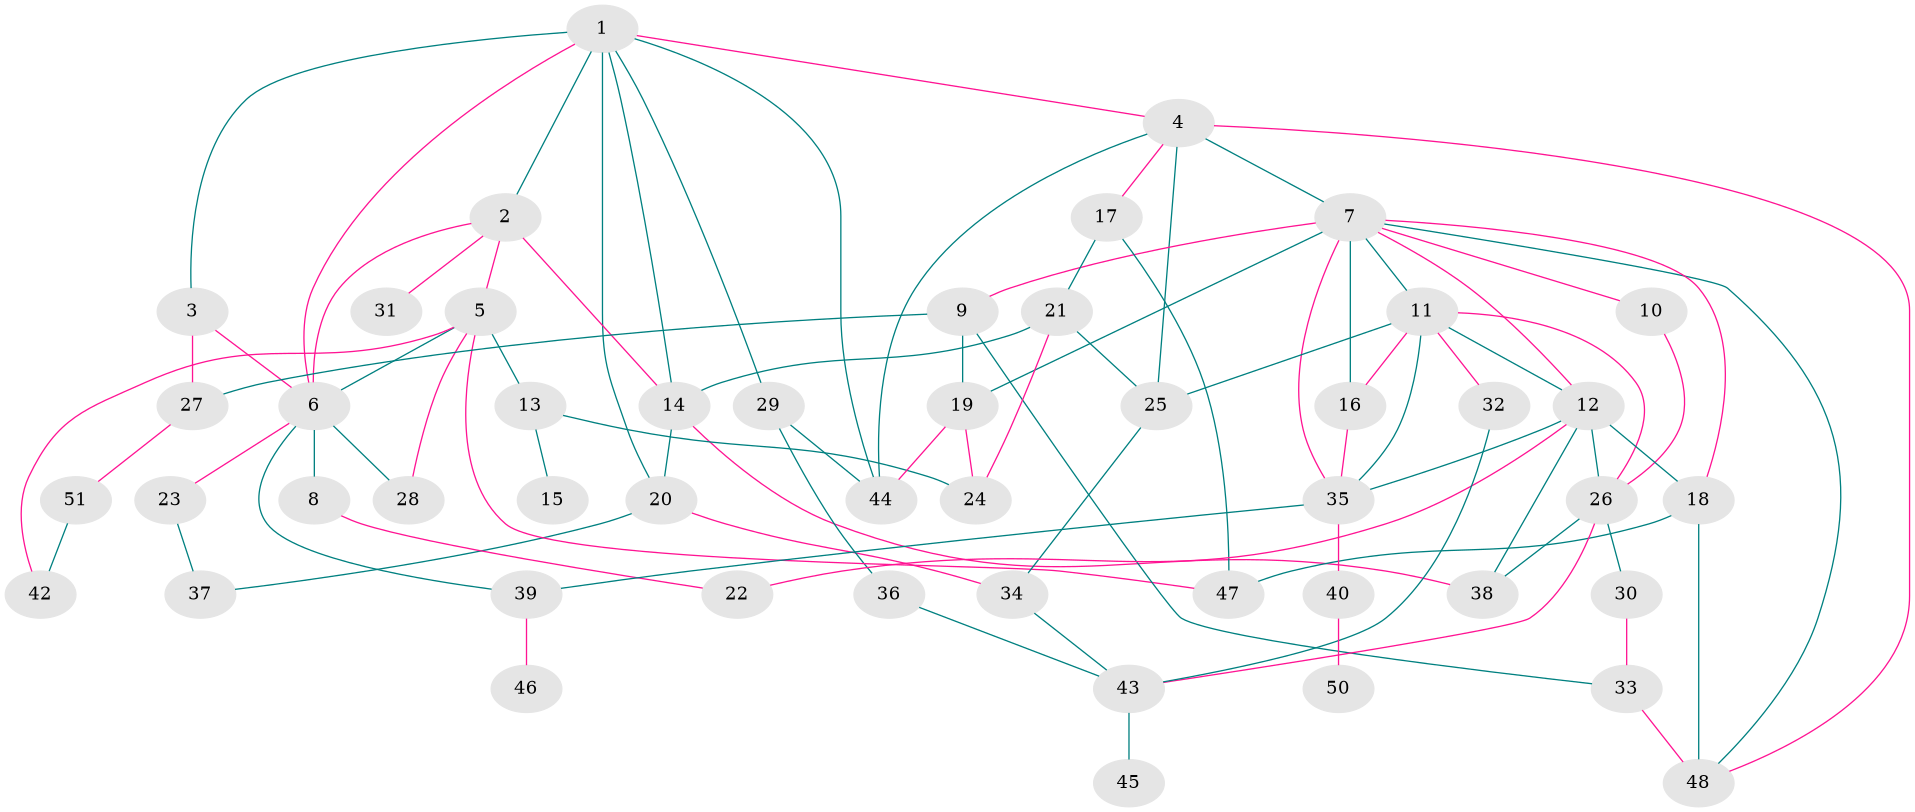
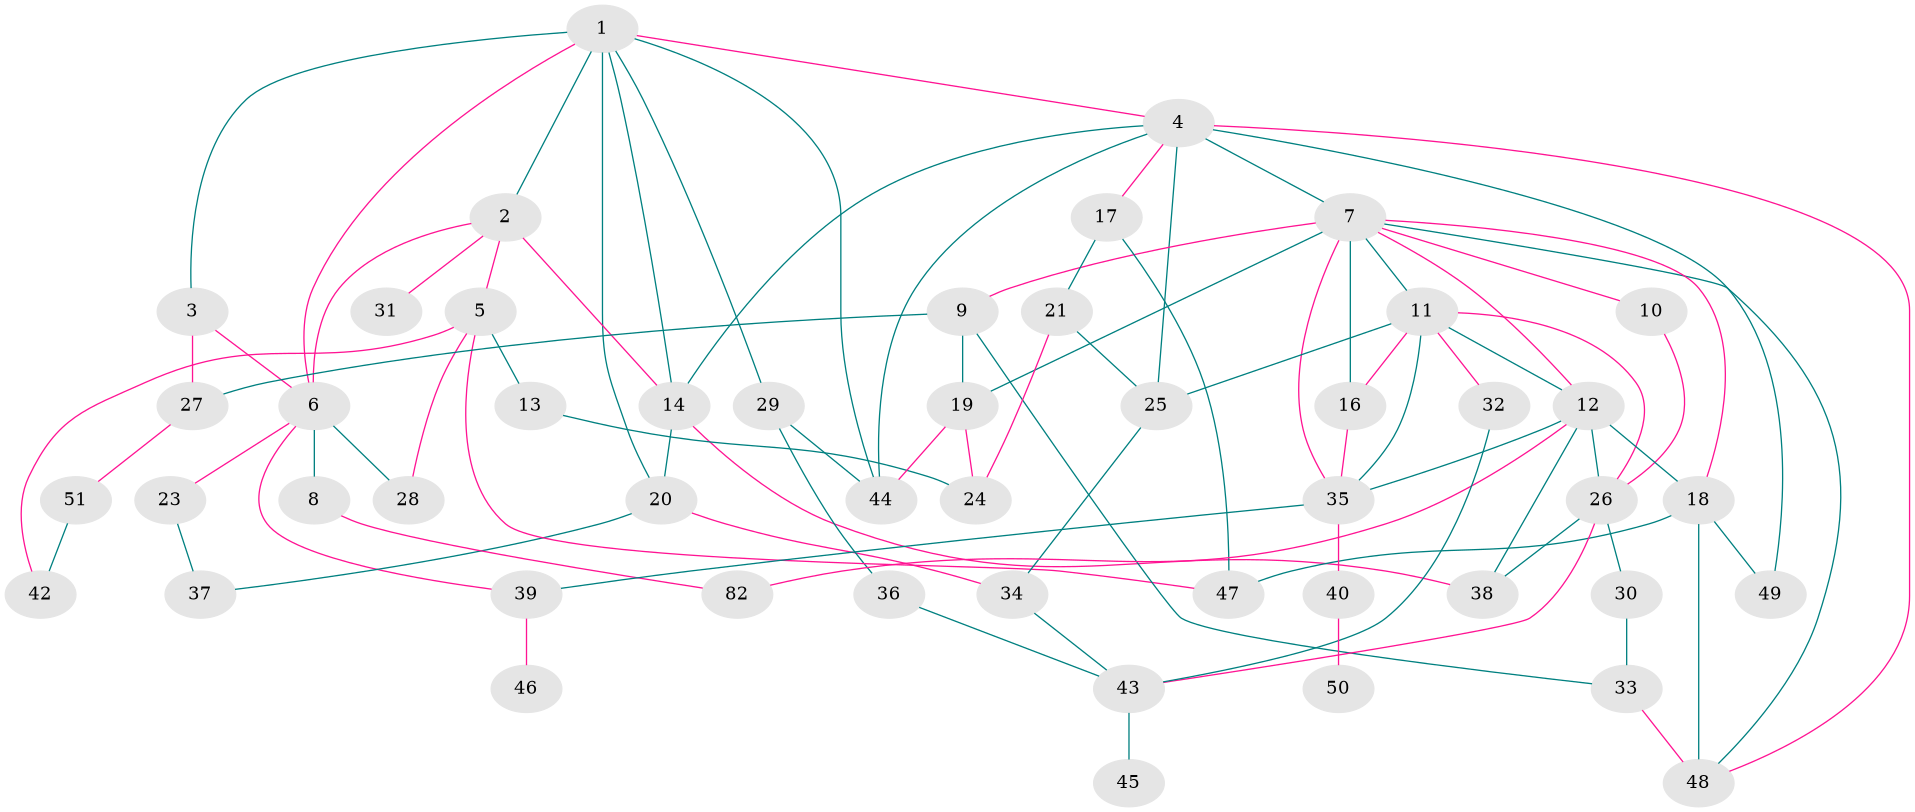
edge "5" -- "6": removed
edge "21" -- "14": now "4" -- "14"
node "15": removed
edge "6" -- "39": color teal -> deeppink
node "22": label "22" -> "82"
node "49": added
edge "30" -- "33": color deeppink -> teal
